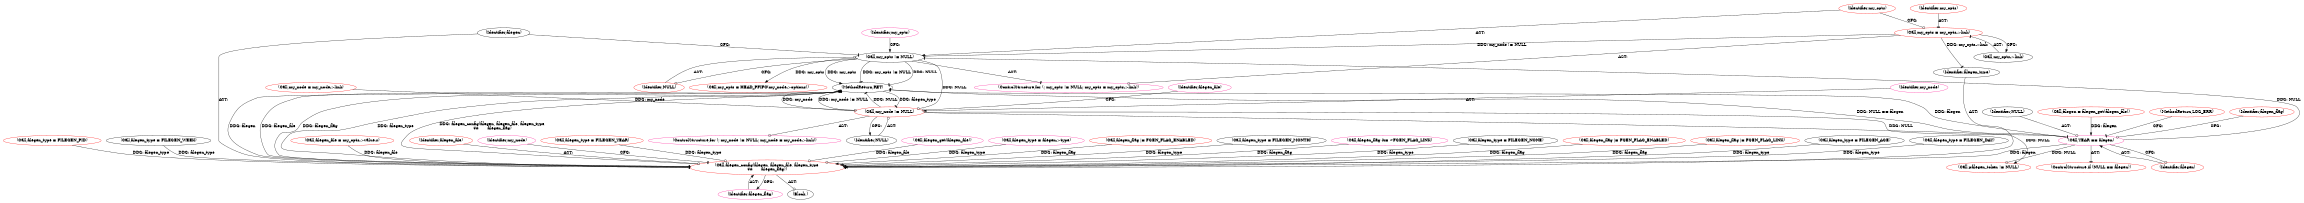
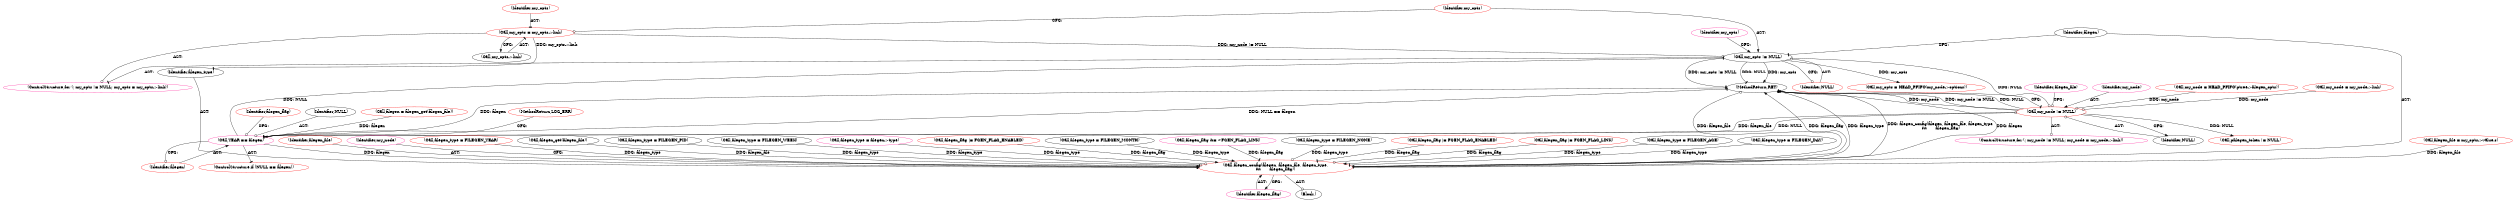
node "(Call,my_node = HEAD_PFIFO(ptree->filegen_opts))": added
edge "(MethodReturn,RET)" -> "(Call,my_node != NULL)": label "DDG: filegen_type" -> "CFG: "
edge "(Call,my_node != NULL)" -> "(Call,YEAR == filegen)": label "DDG: NULL" -> "DDG: filegen_file"
node "(Call,filegen_type = FILEGEN_PID)": color red -> black
node "(Call,filegen_get(filegen_file))": color deeppink -> black
edge "(Call,YEAR == filegen)" -> "(Call,pfilegen_token != NULL)": now "(Call,YEAR == filegen)" -> "(Call,my_node != NULL)"
